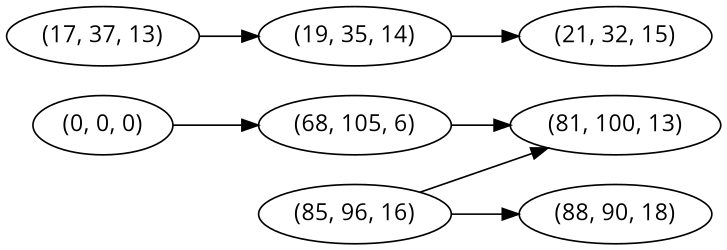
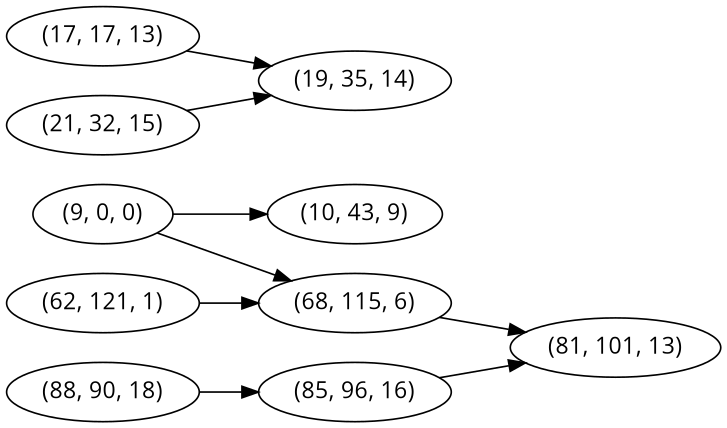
node "(17, 37, 13)": label "(17, 37, 13)" -> "(17, 17, 13)"
edge "(19, 35, 14)" -> "(21, 32, 15)": reversed
node "(0, 0, 0)": label "(0, 0, 0)" -> "(9, 0, 0)"
node "(68, 105, 6)": label "(68, 105, 6)" -> "(68, 115, 6)"
node "(81, 100, 13)": label "(81, 100, 13)" -> "(81, 101, 13)"
node "(10, 43, 9)": added
edge "(85, 96, 16)" -> "(88, 90, 18)": reversed
node "(62, 121, 1)": added
